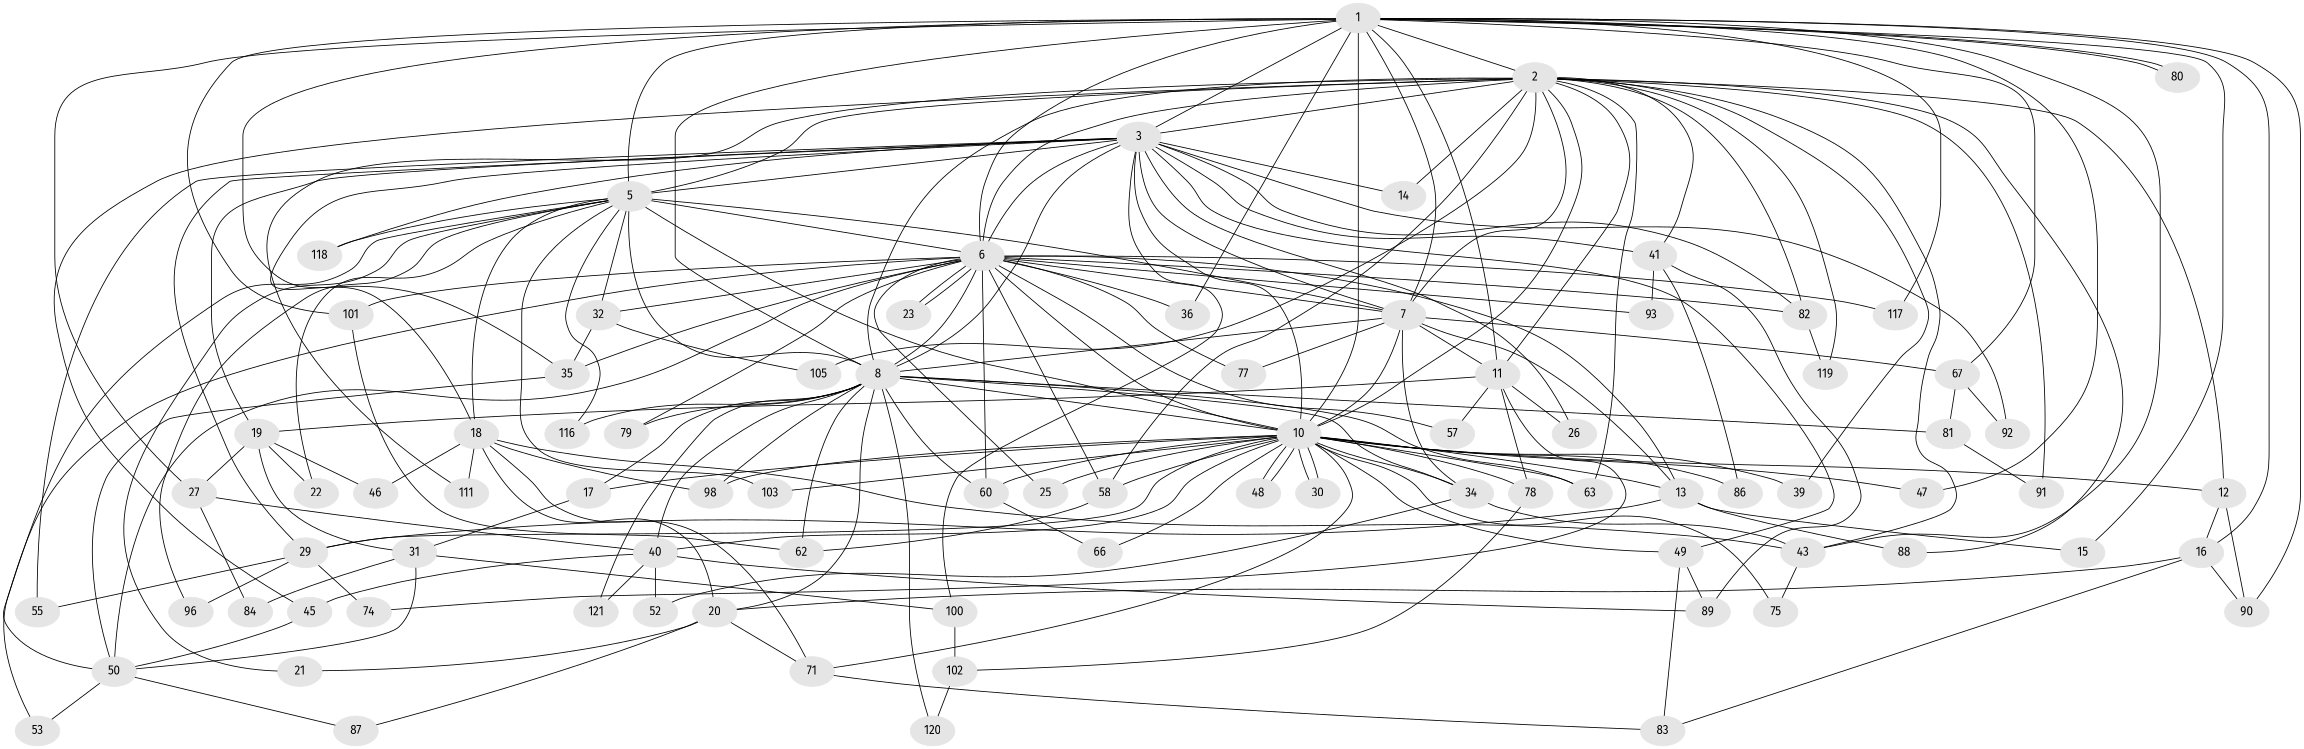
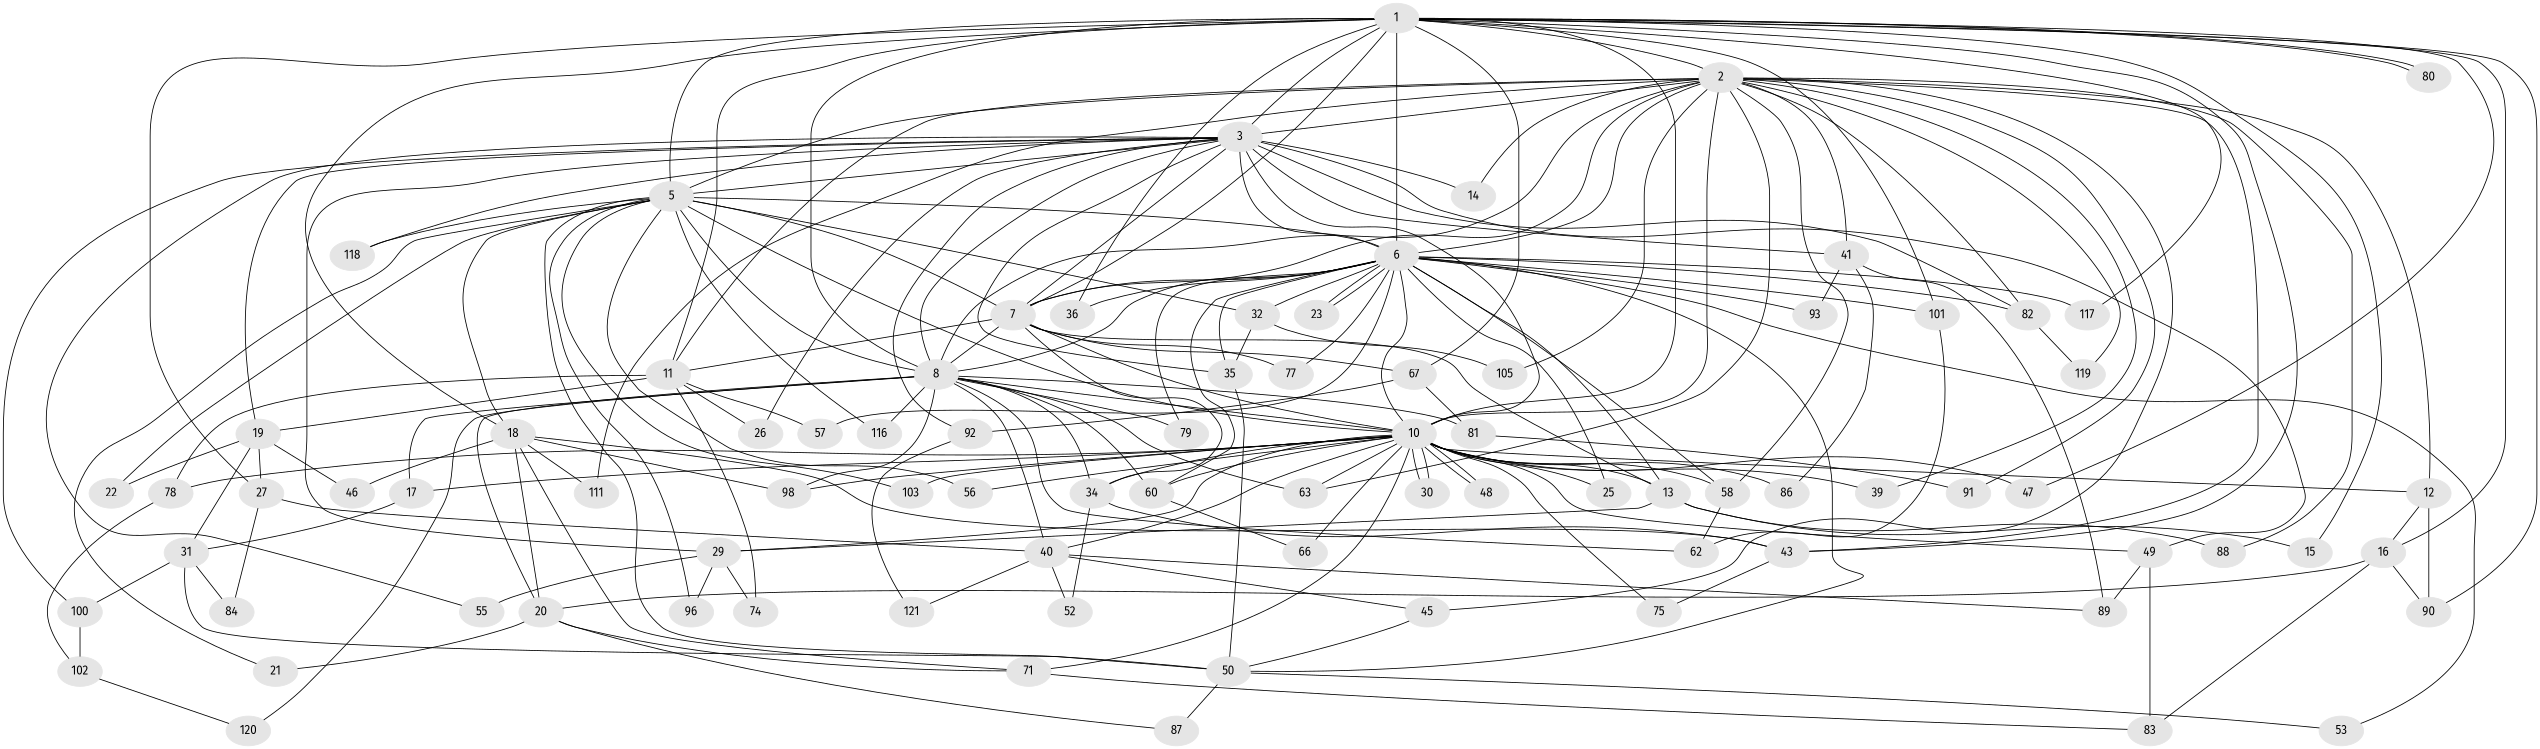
edge "8" -- "121": now "92" -- "121"
node "56": added
